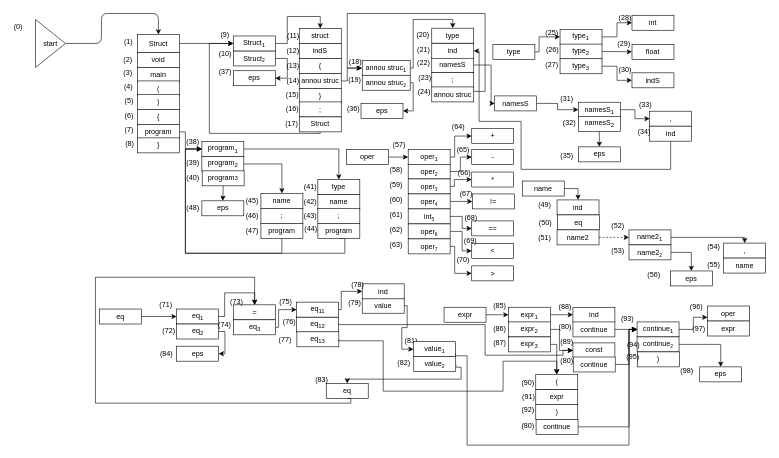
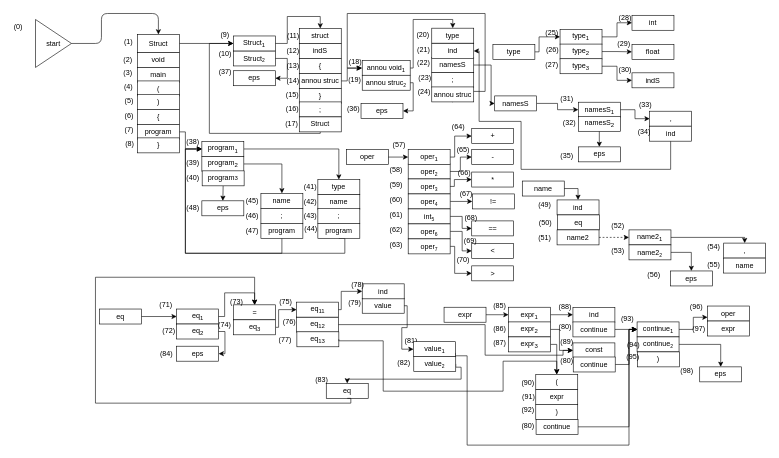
node "start": size 30x48 -> 36x48
node "annou struc1": label "annou struc1" -> "annou void1"
